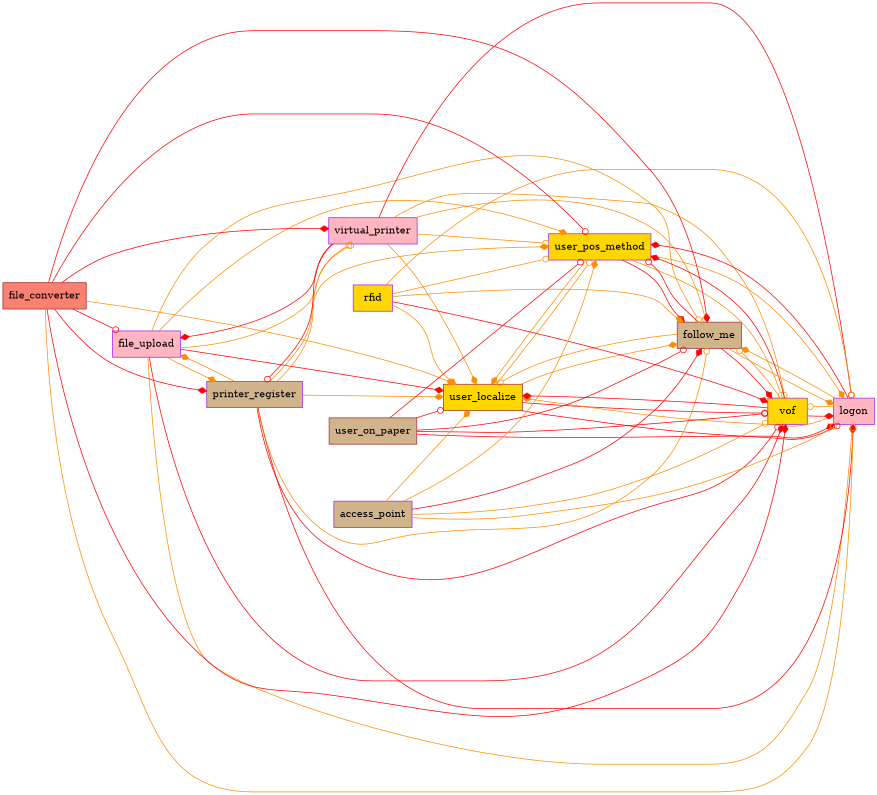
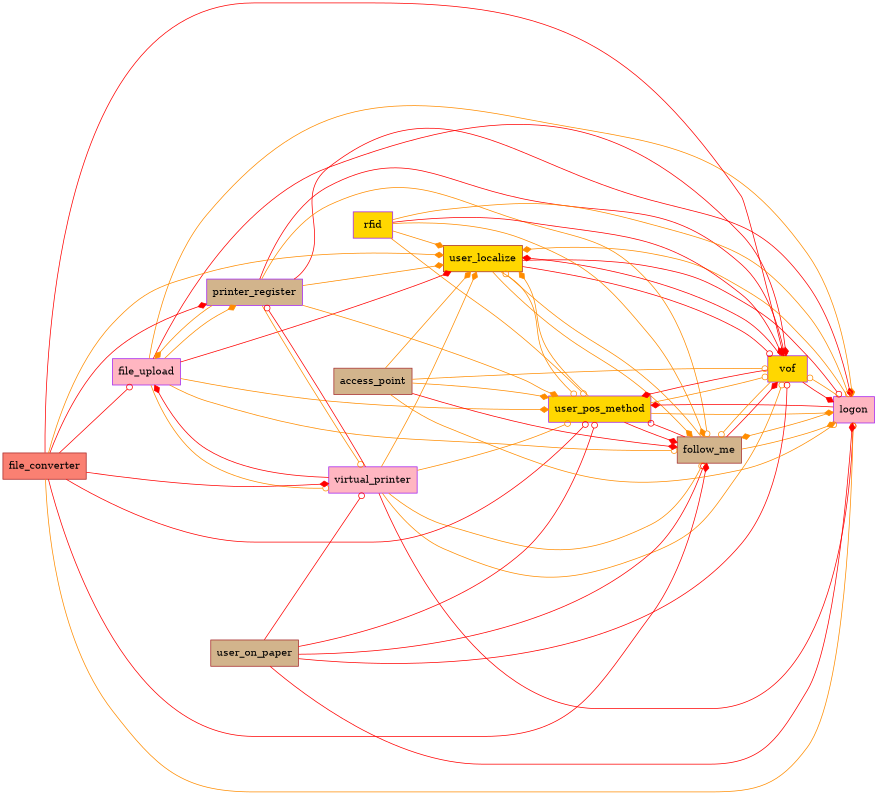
edge "user_on_paper" -> "user_localize": now "user_on_paper" -> "virtual_printer"
node "access_point": color purple -> brown
